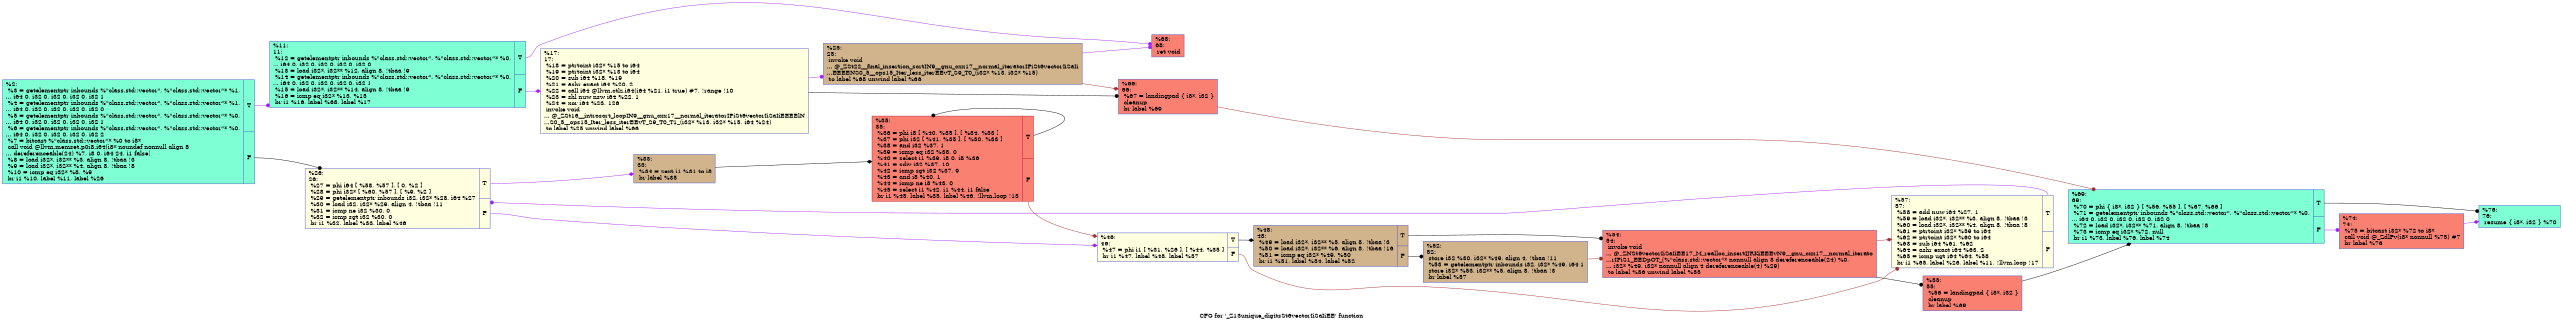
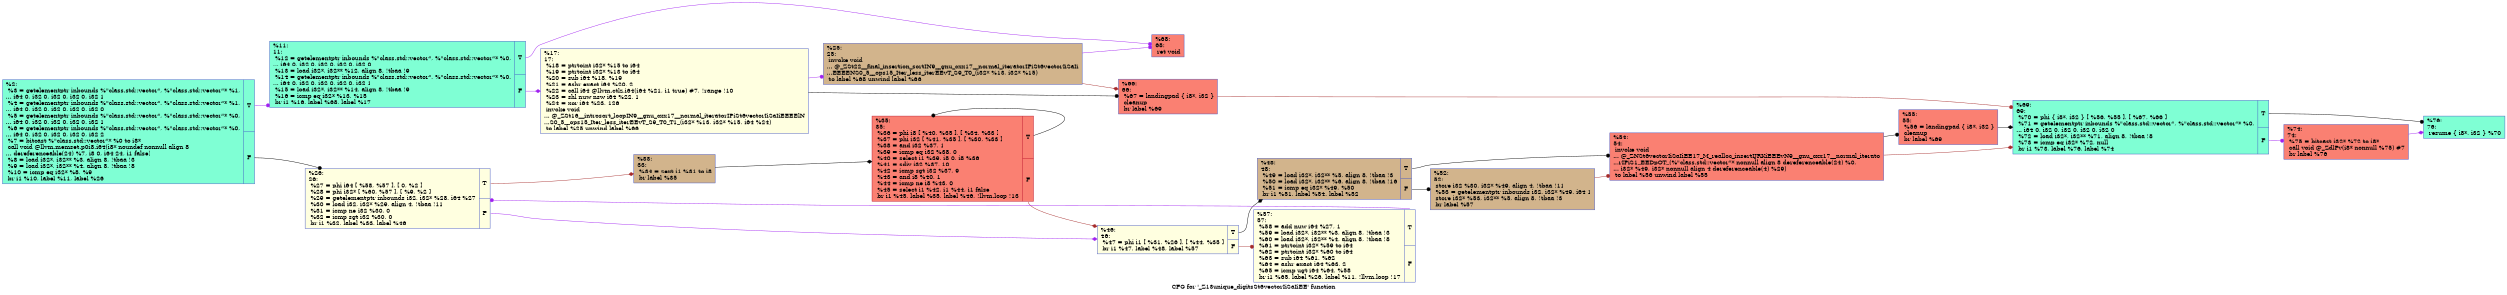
edge "%26:" -> "%33:": color purple -> brown
edge "%54:" -> "%57:": now "%54:" -> "%69:"
